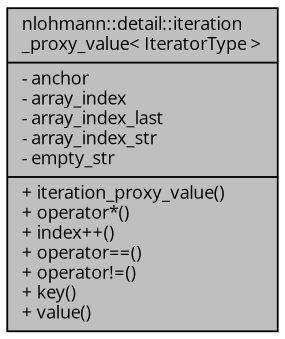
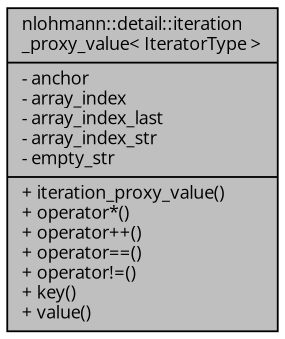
node "nlohmann::detail::iteration": text "+ index++()" -> "+ operator++()"
